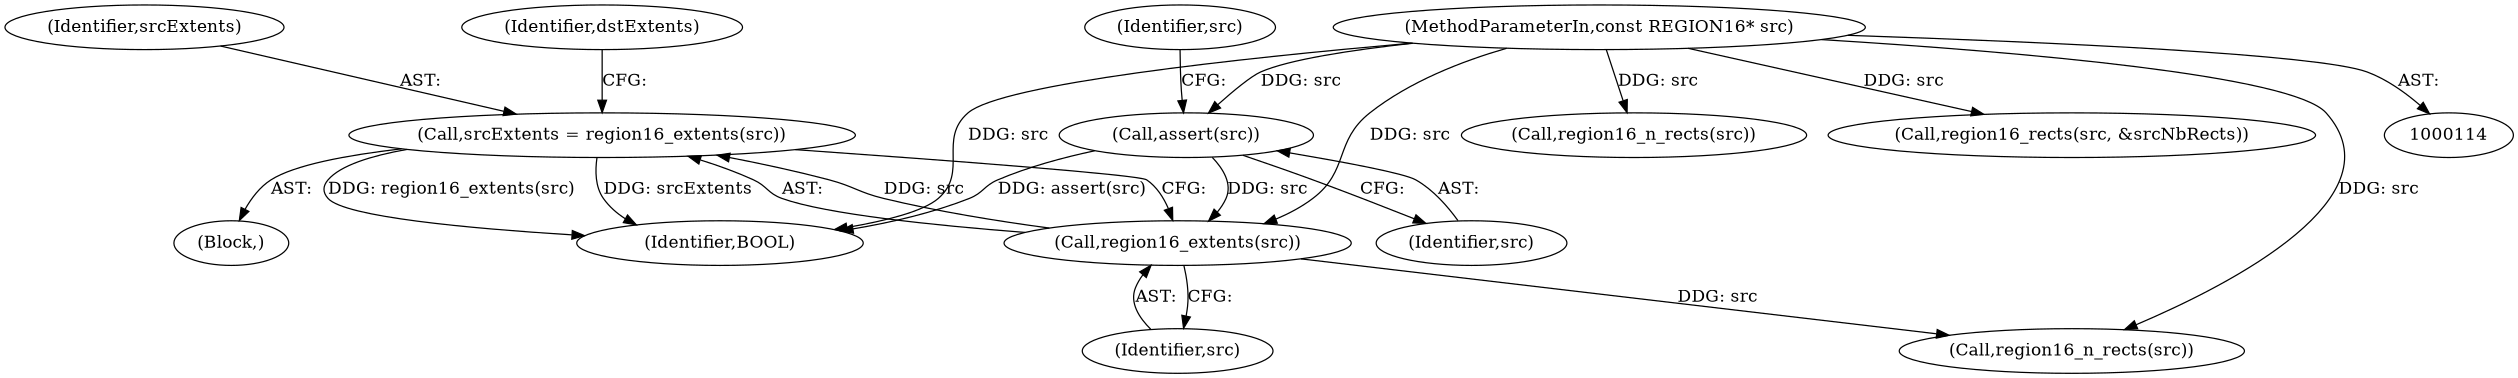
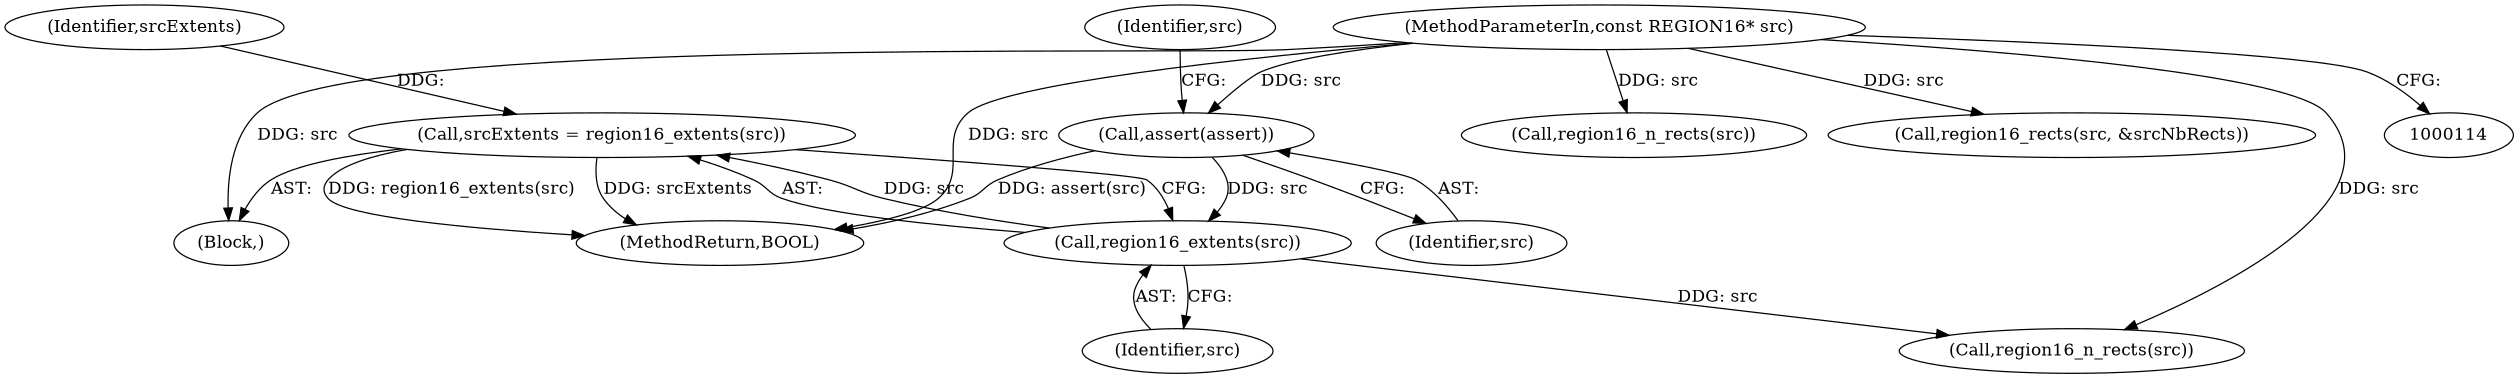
node "(Identifier,dstExtents)": removed
edge "(Identifier,srcExtents)" -> "(Call,srcExtents = region16_extents(src))": label "AST: " -> "DDG: "
edge "(MethodParameterIn,const REGION16* src)" -> "1000114": label "AST: " -> "CFG: "
edge "(MethodParameterIn,const REGION16* src)" -> "(Call,region16_extents(src))": now "(MethodParameterIn,const REGION16* src)" -> "(Block,)"
node "(Call,assert(src))": label "(Call,assert(src))" -> "(Call,assert(assert))"
node "(Identifier,BOOL)": label "(Identifier,BOOL)" -> "(MethodReturn,BOOL)"
